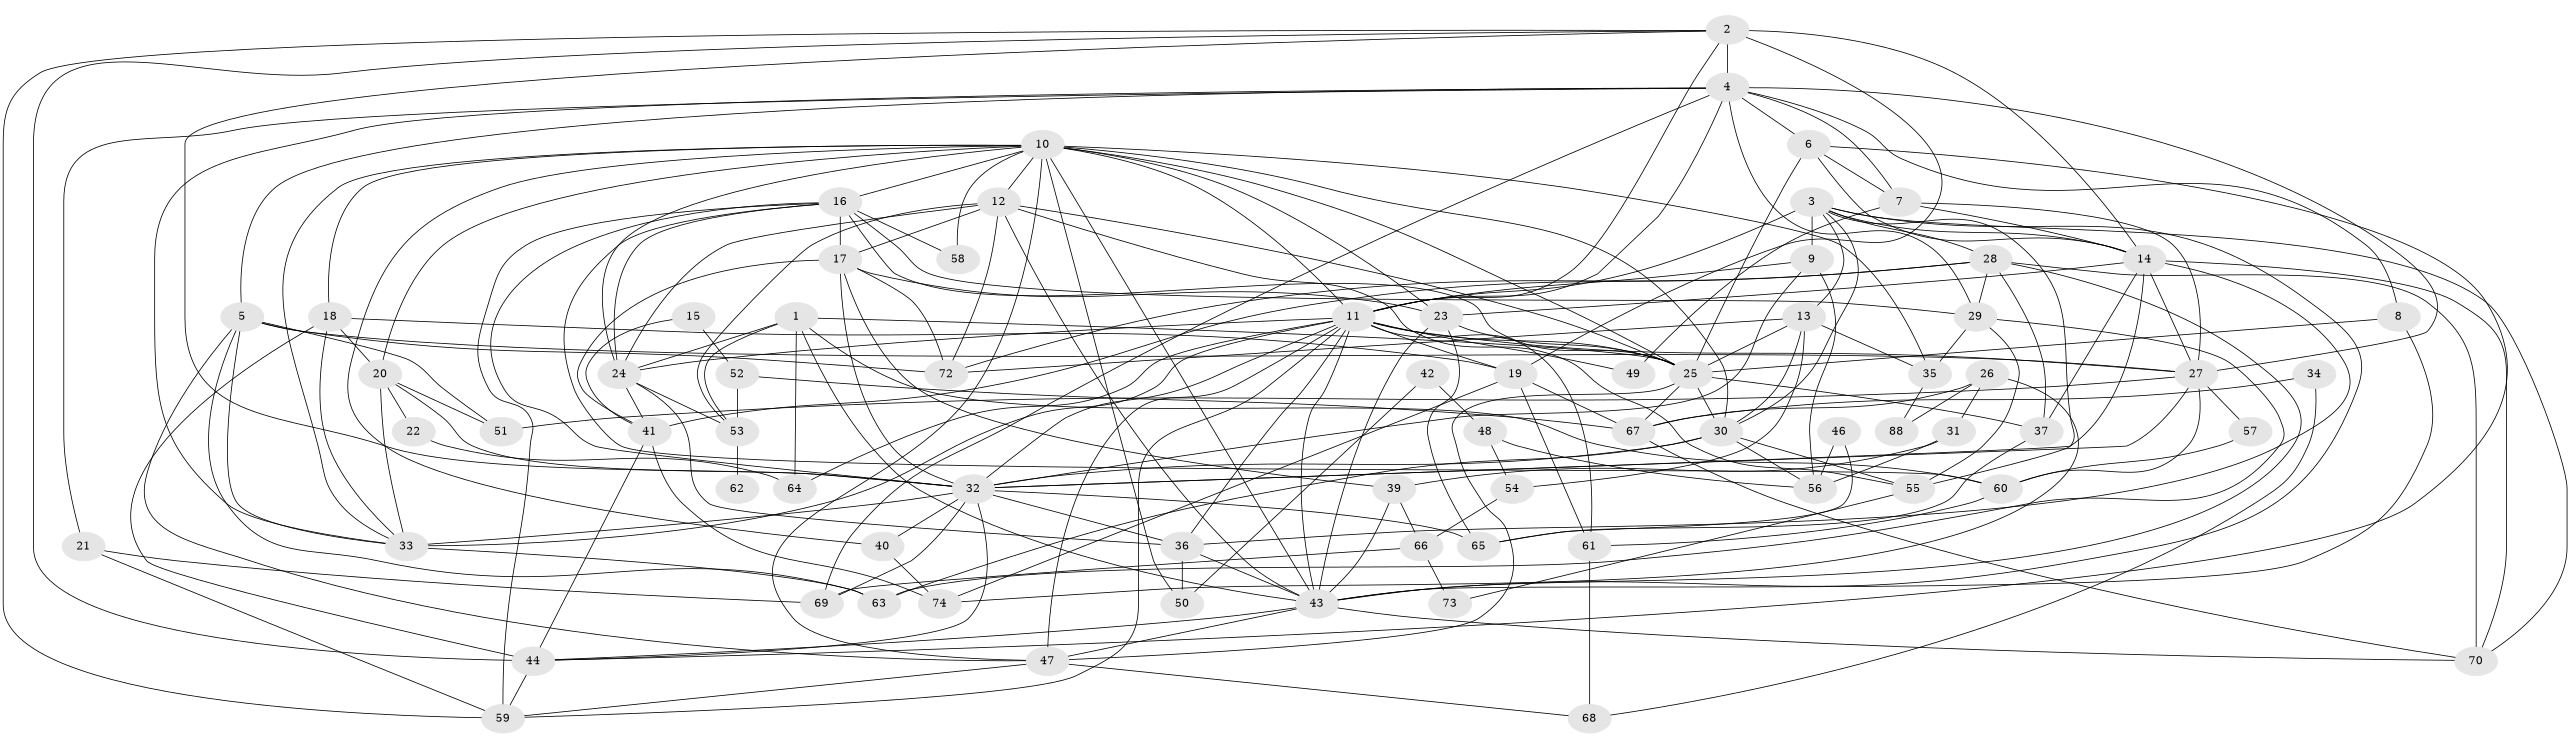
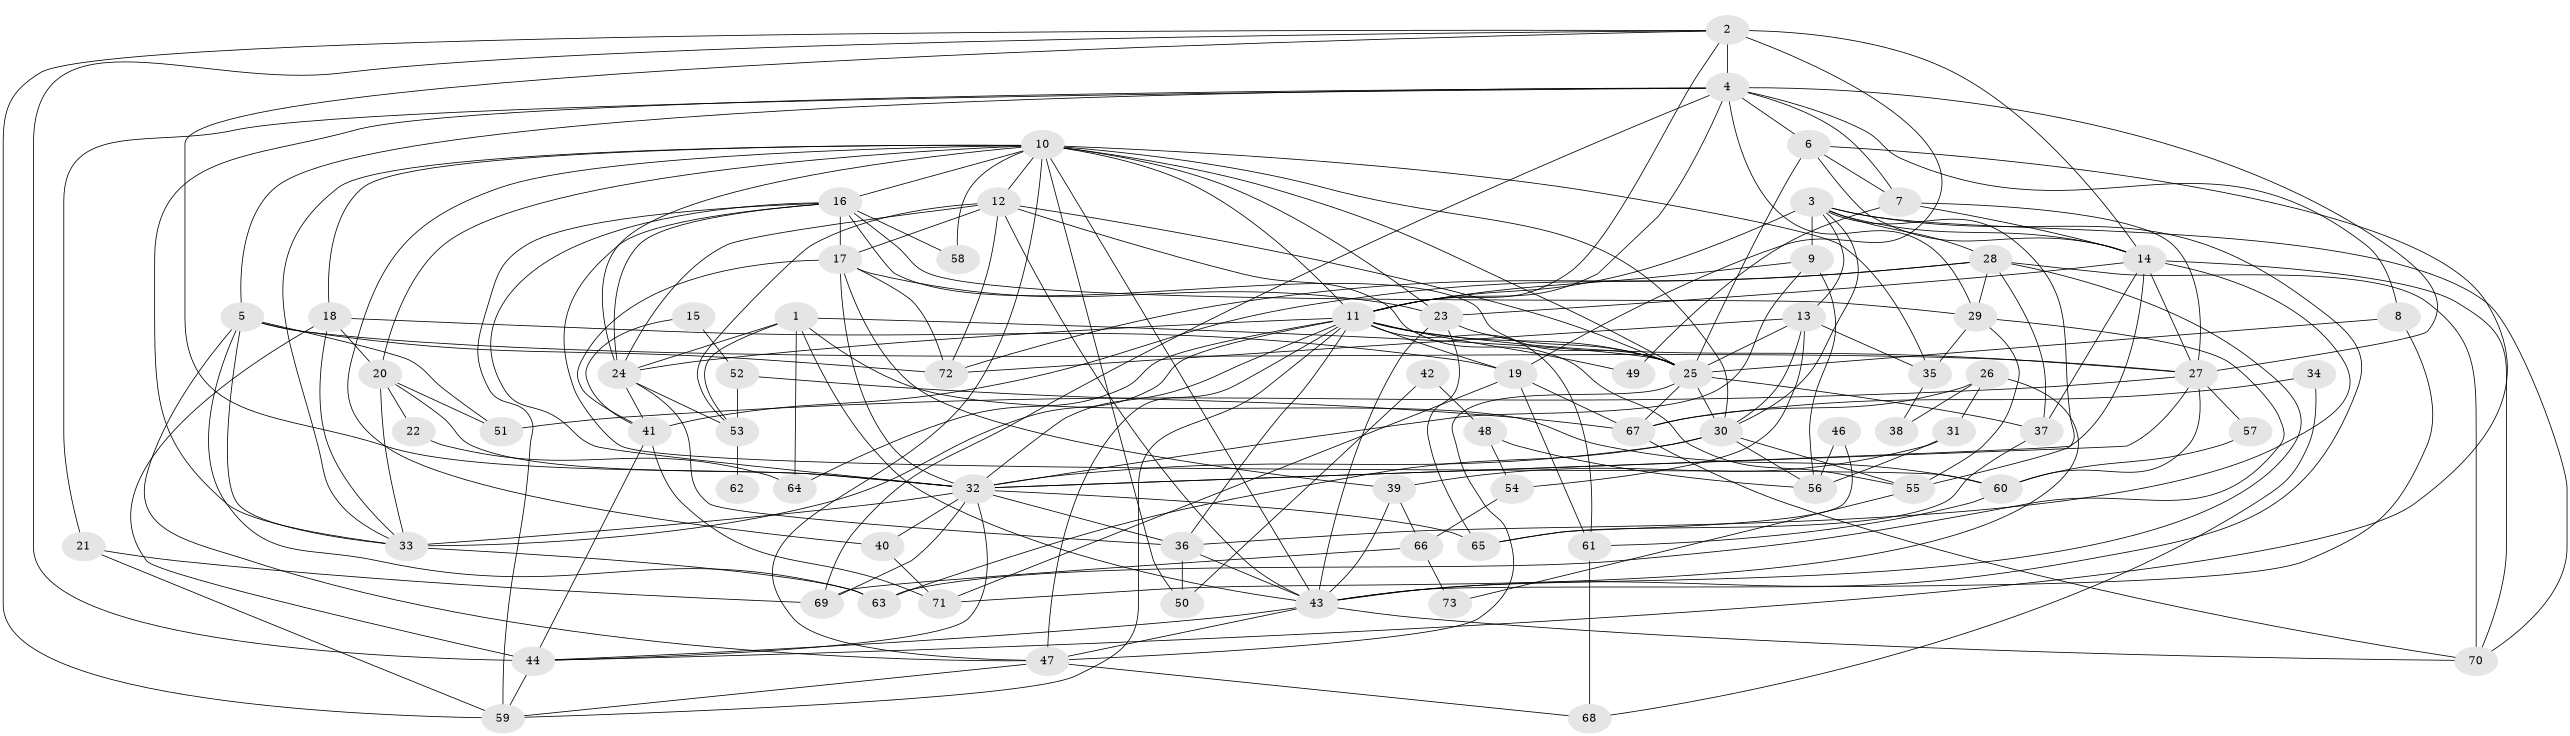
node "88": label "88" -> "38"
edge "11" -- "43": removed
node "74": label "74" -> "71"
